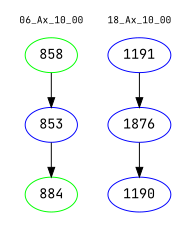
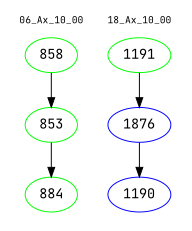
node "1191": color blue -> green
node "853": color blue -> green
